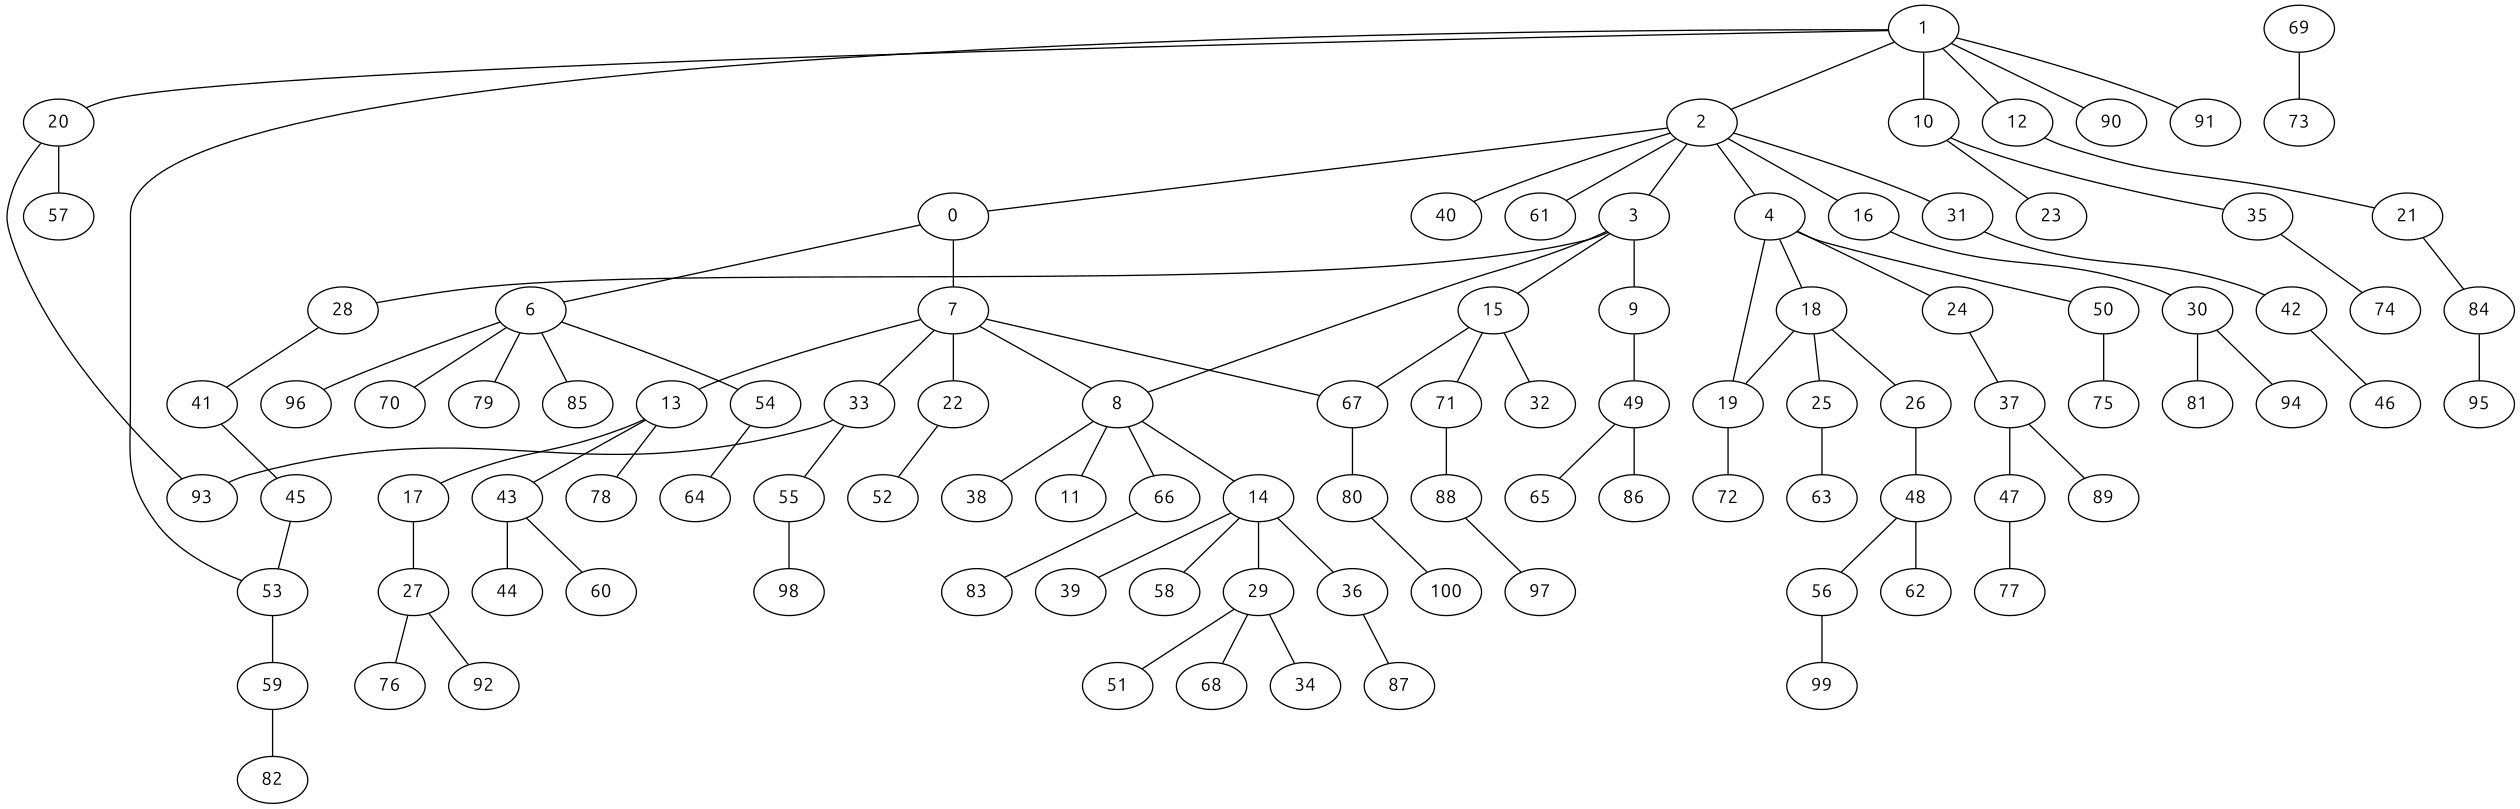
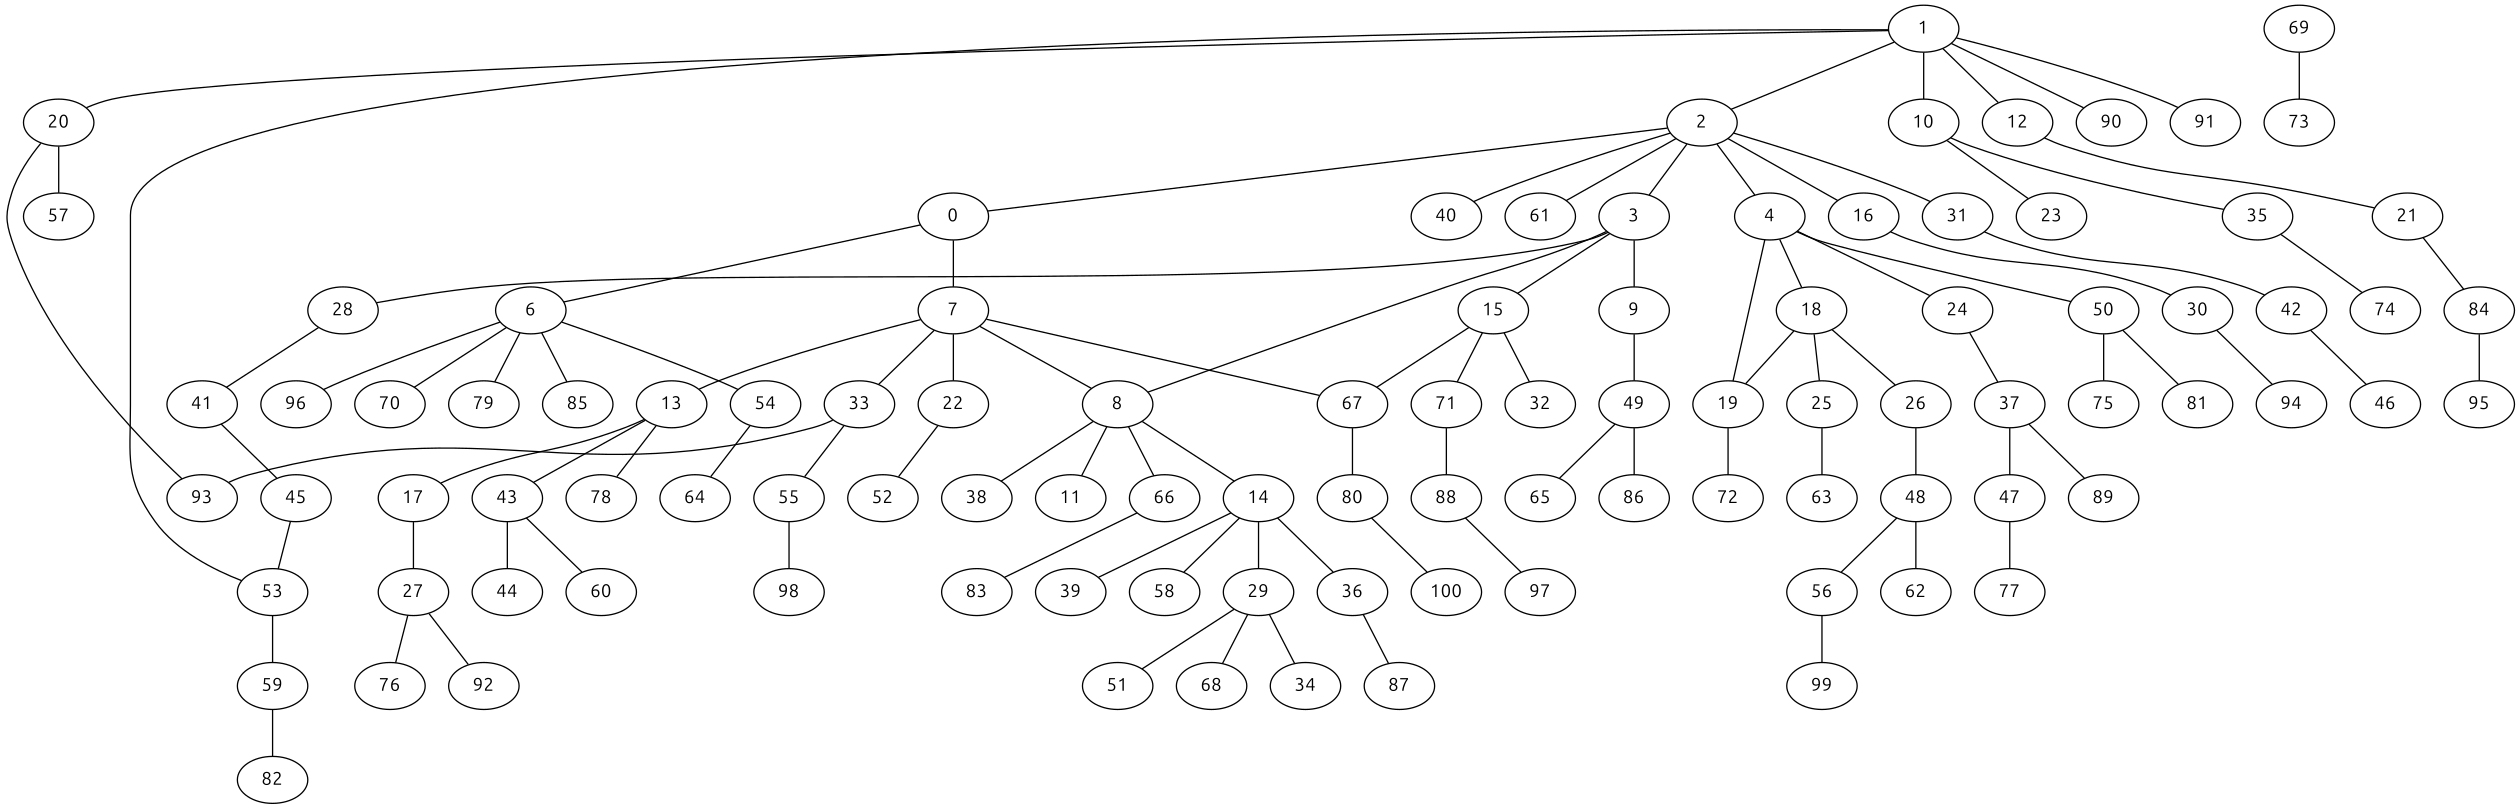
edge "30" -- "81": now "50" -- "81"
